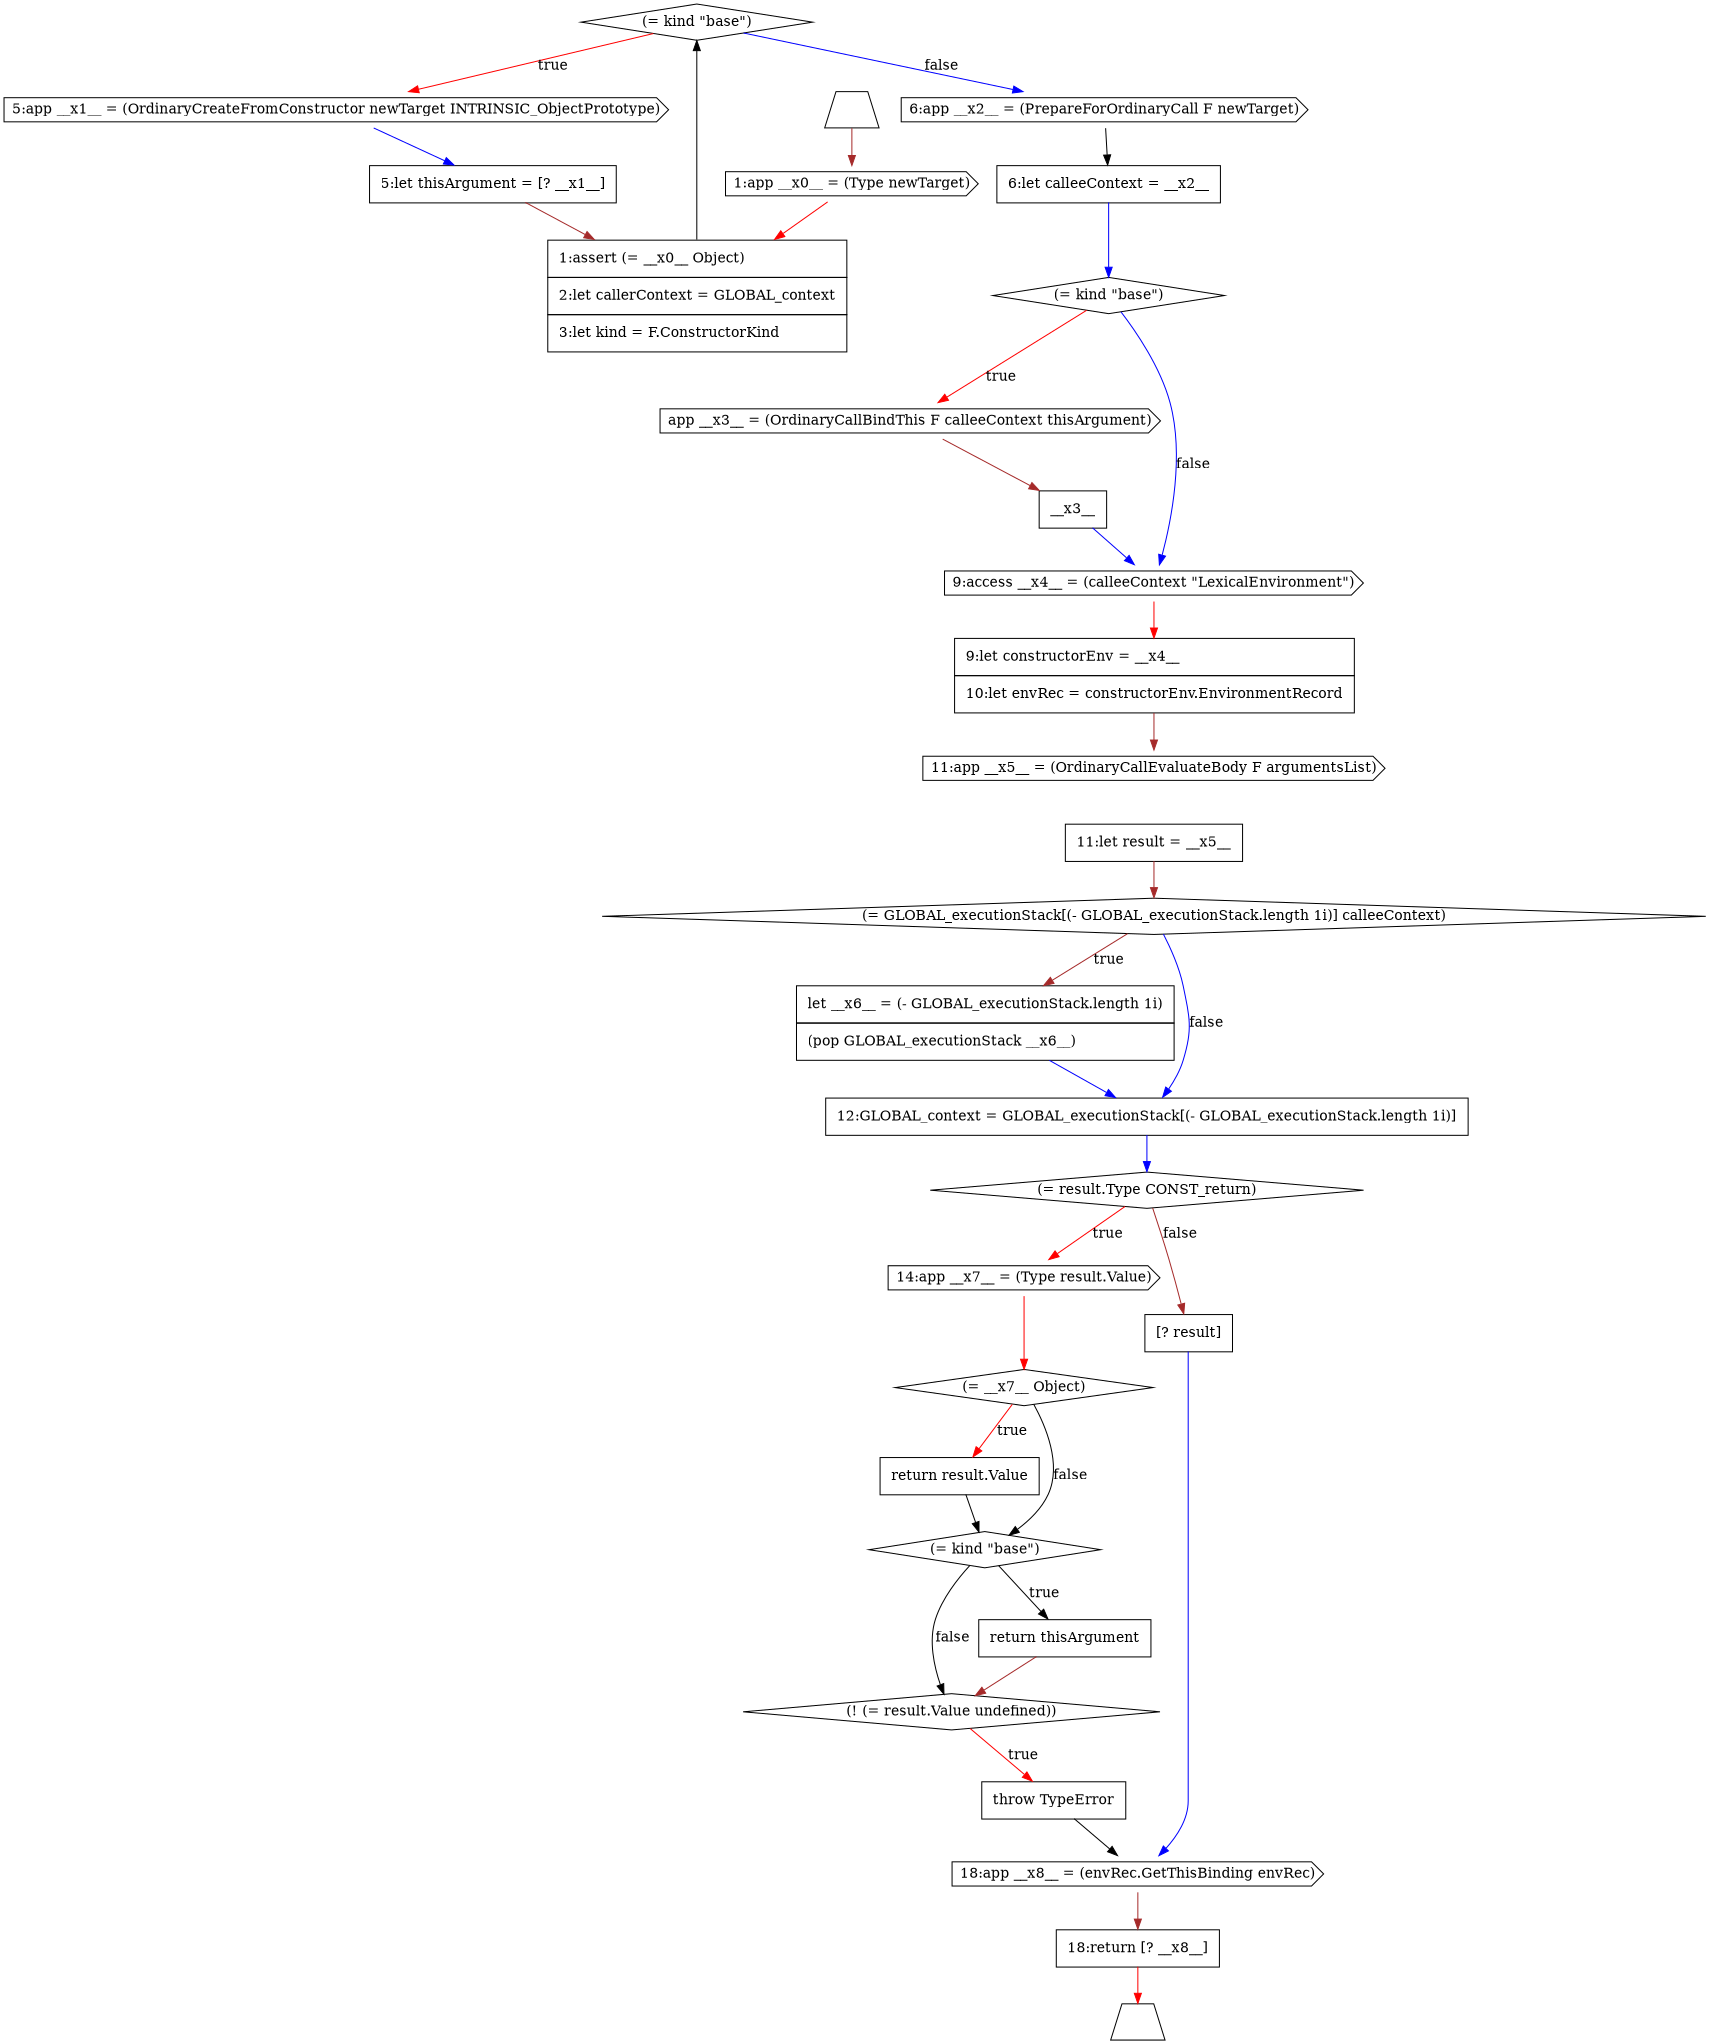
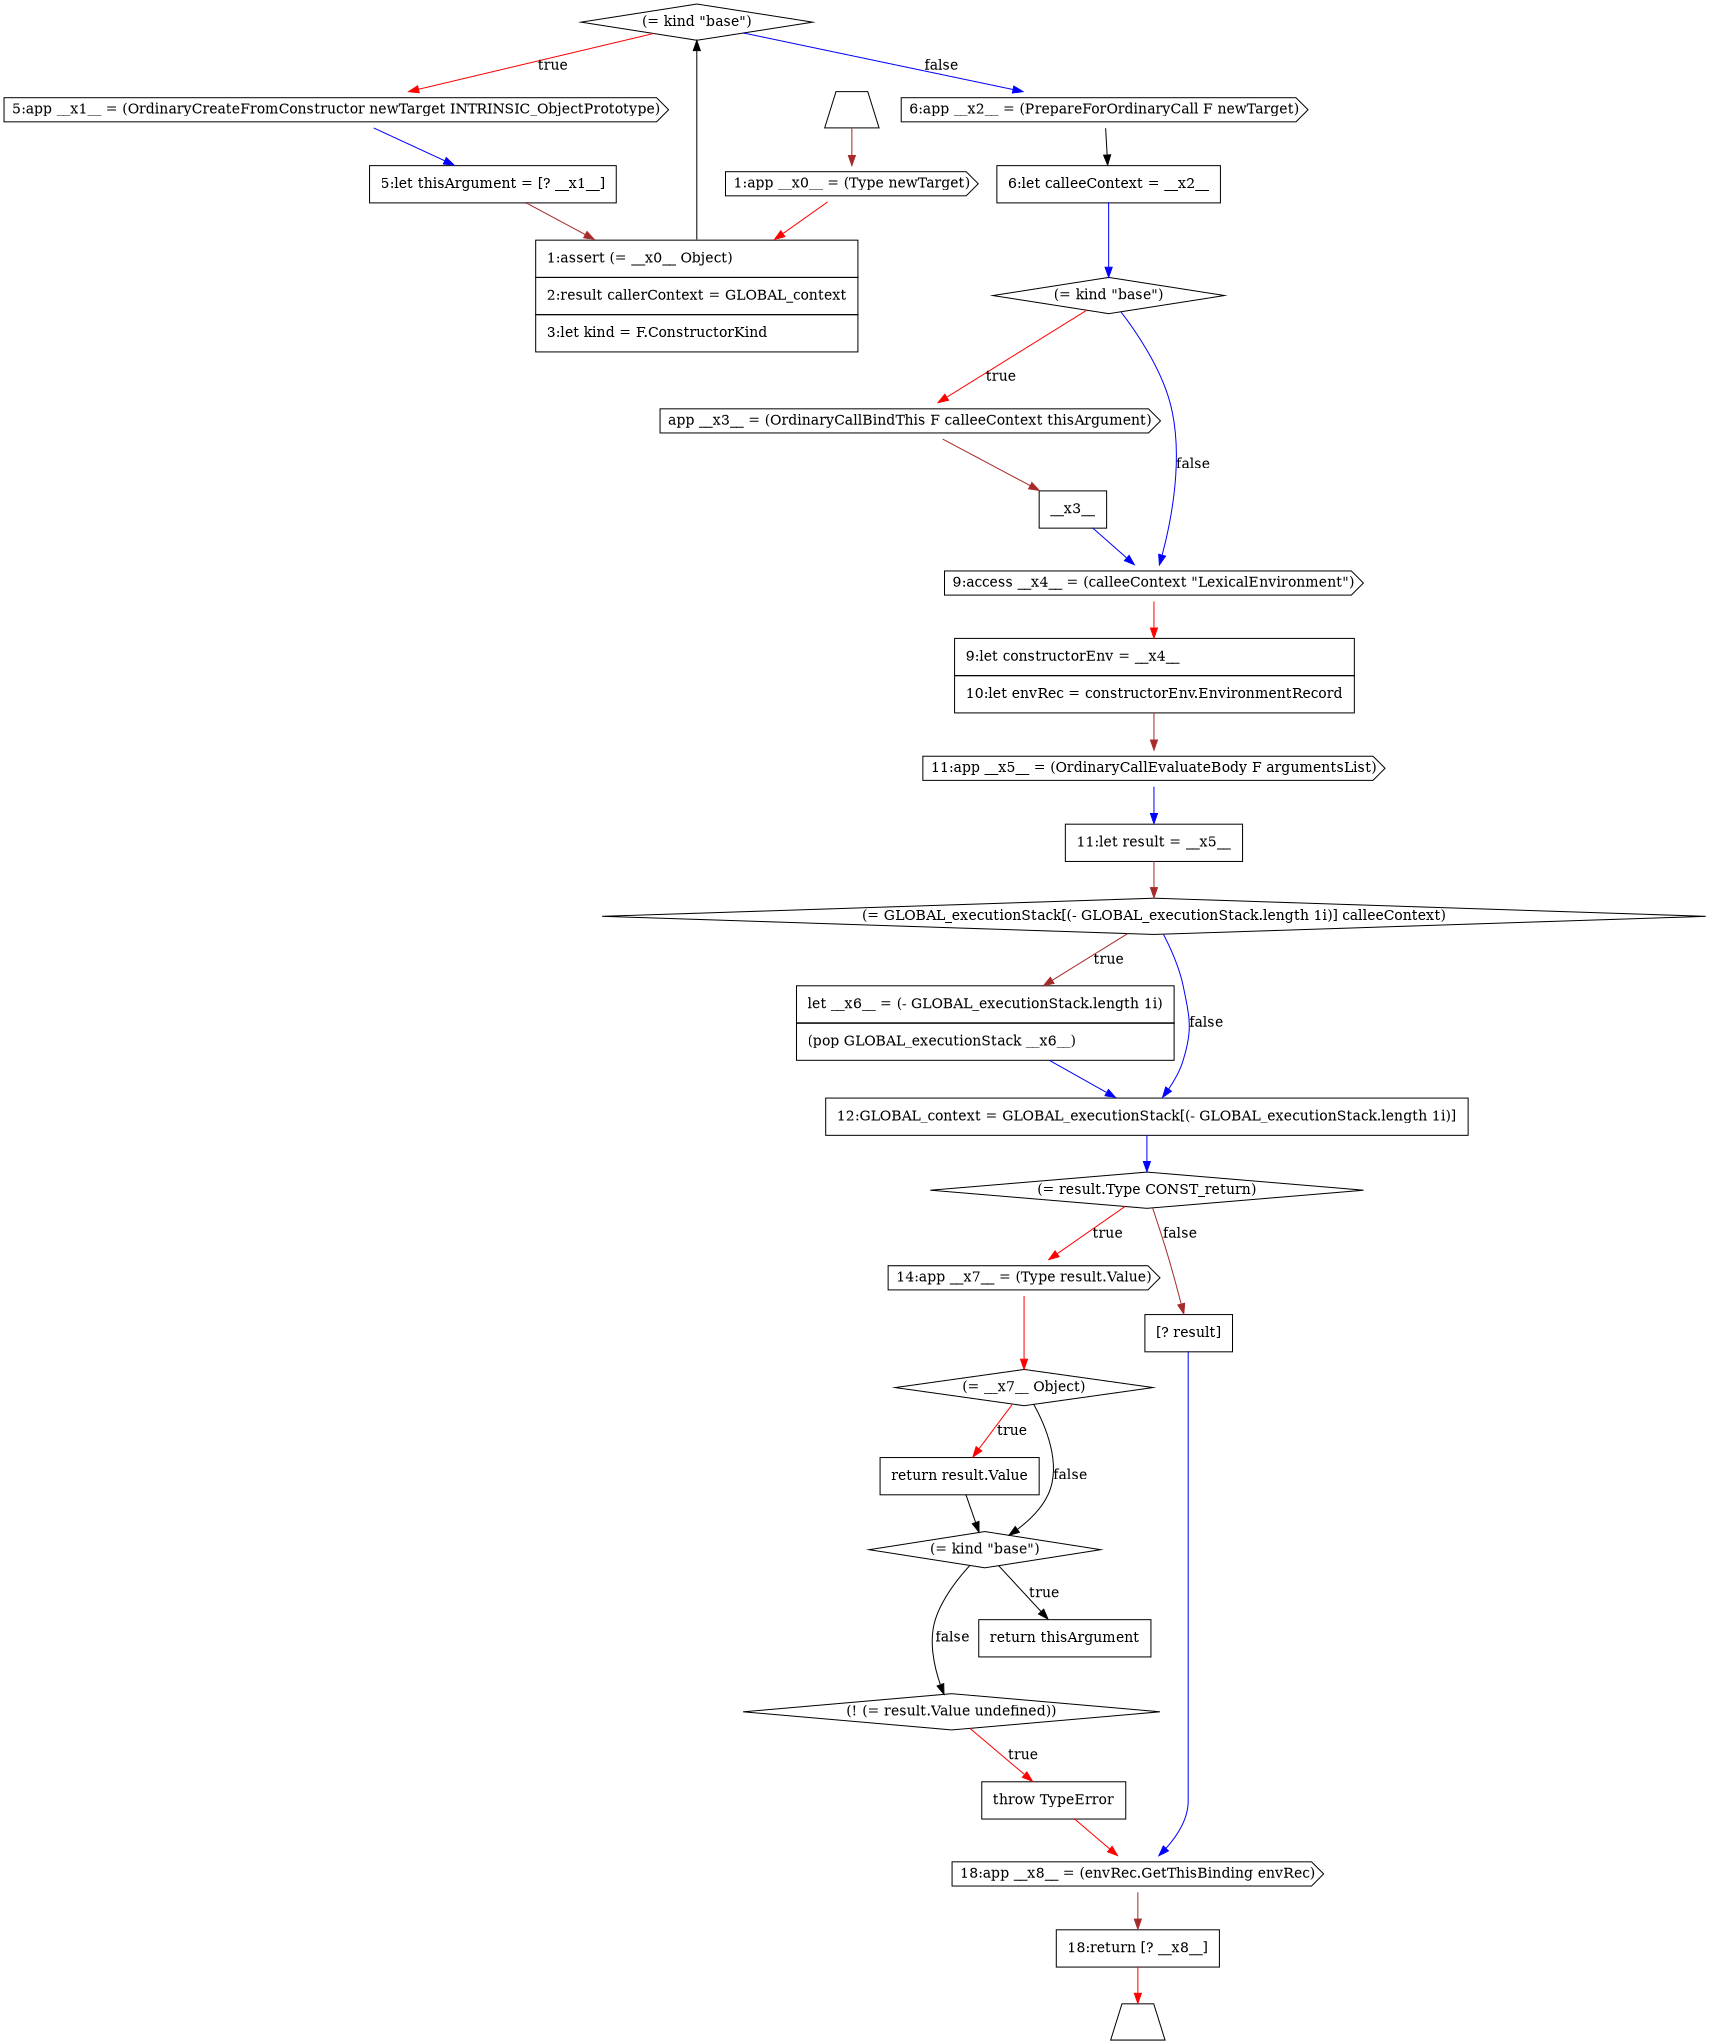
node "1:assert (= __x0__ Object)": text "2:let callerContext = GLOBAL_context" -> "2:result callerContext = GLOBAL_context"
edge "11:app __x5__ = (OrdinaryCallEvaluateBody F argumentsList)" -> "11:let result = __x5__": added
edge "return thisArgument" -> "(! (= result.Value undefined))": removed
edge "throw TypeError" -> "18:app __x8__ = (envRec.GetThisBinding envRec)": color black -> red
